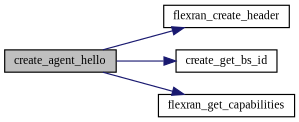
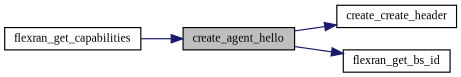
node "flexran_create_header": label "flexran_create_header" -> "create_create_header"
node "create_get_bs_id": label "create_get_bs_id" -> "flexran_get_bs_id"
edge "create_agent_hello" -> "flexran_get_capabilities": reversed
